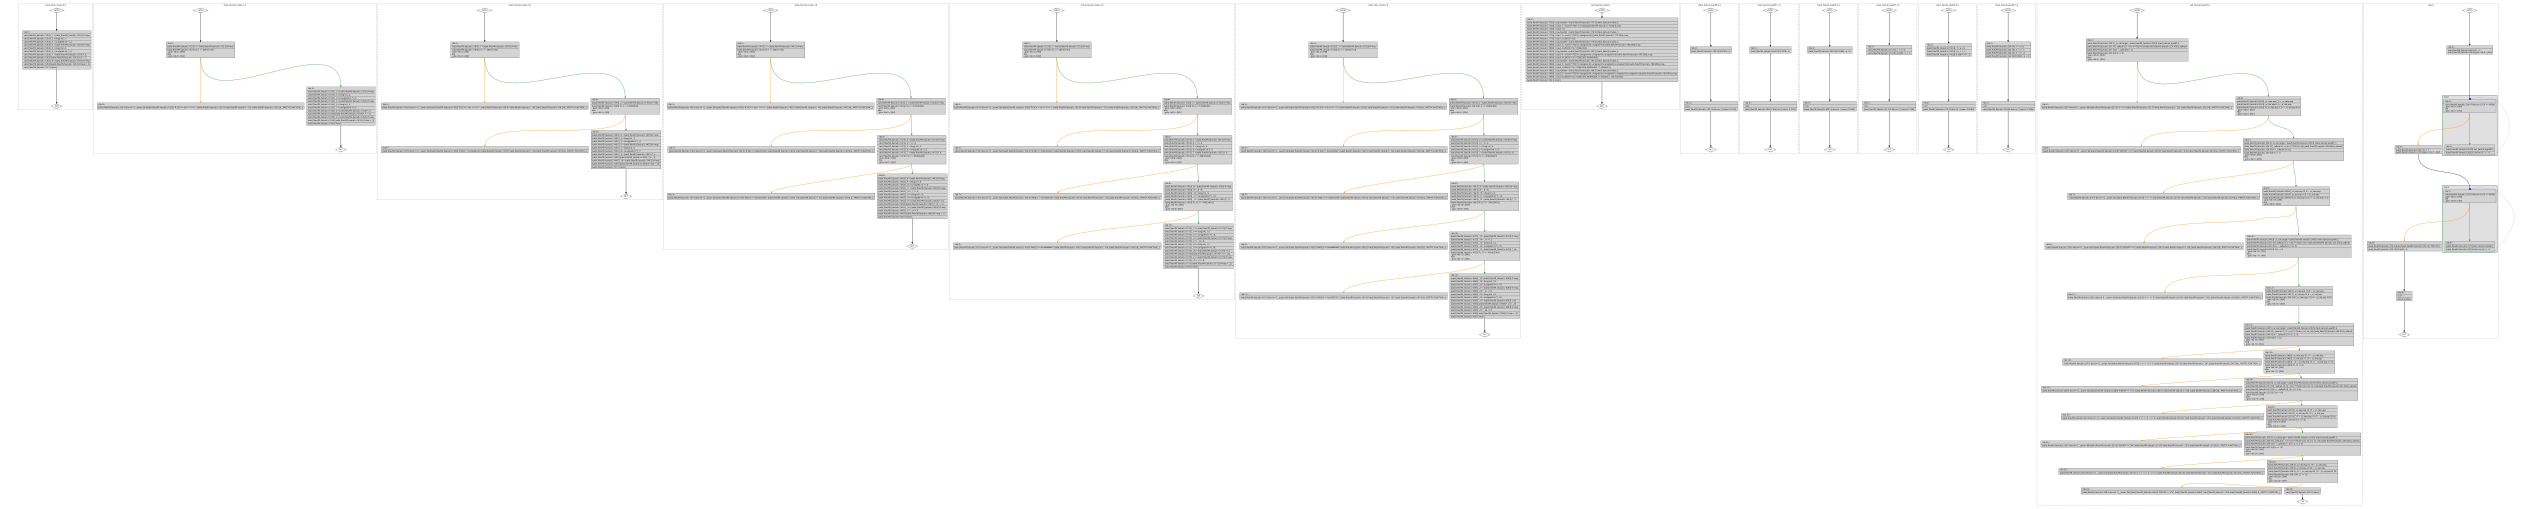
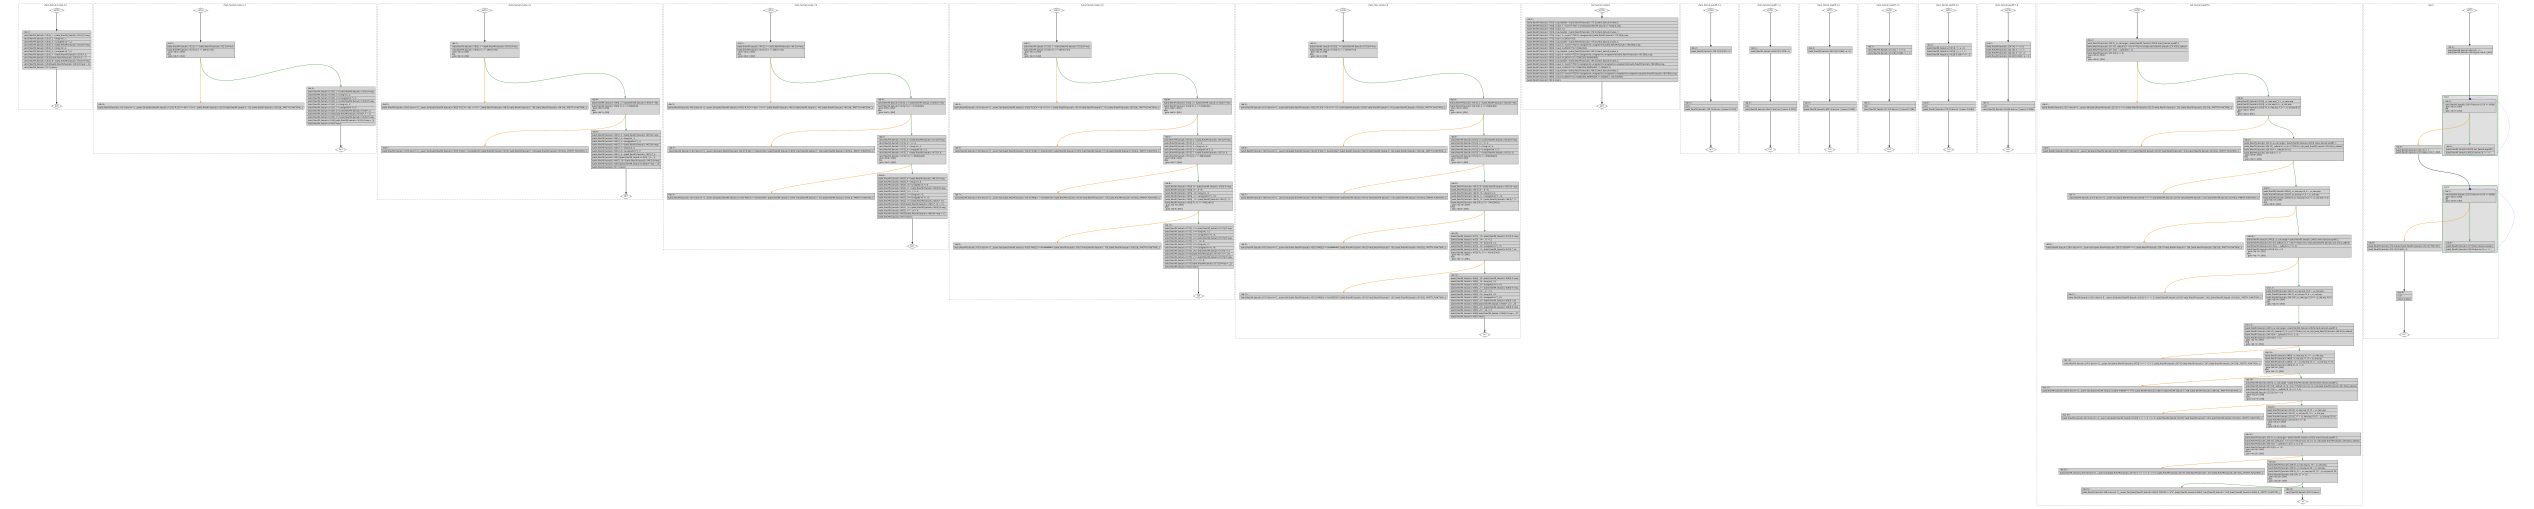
cluster "check_check_invoke_0 ()": label "check_check_invoke_0 ()" -> "check_fastcall_invoke_0 ()"
node "<bb 21>:": removed
edge "<bb 24>:" -> "<bb 26>:": added
edge "<bb 24>:" -> "<bb 25>:": color darkorange -> forestgreen
